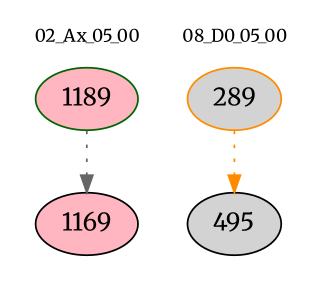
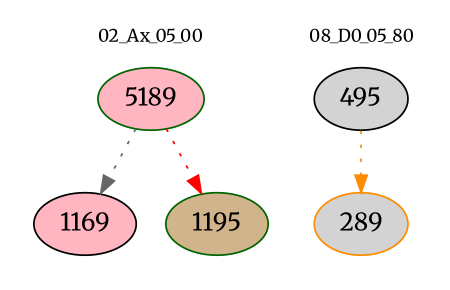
cluster "08_D0_05_00": label "08_D0_05_00" -> "08_D0_05_80"
node "1189": label "1189" -> "5189"
edge "289" -> "495": reversed
node "1195": added
